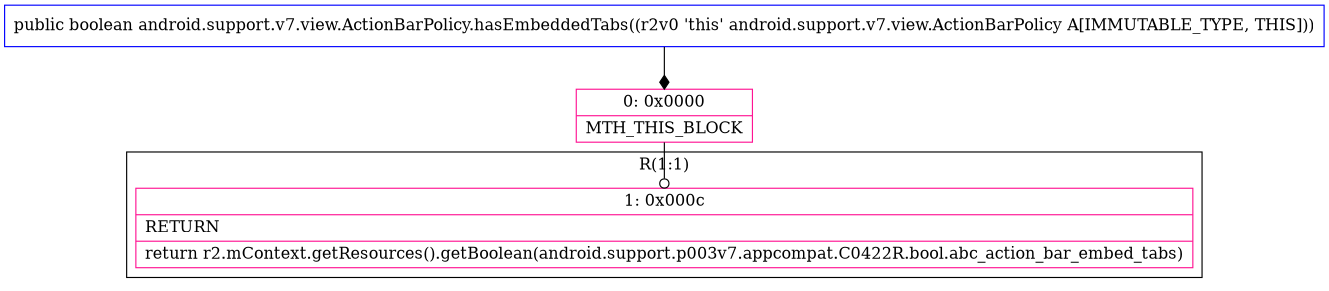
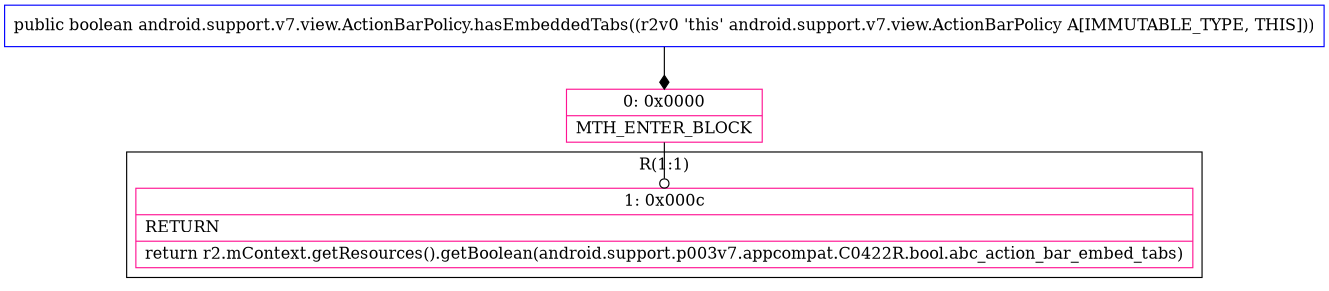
node "0: 0x0000": text "MTH_THIS_BLOCK" -> "MTH_ENTER_BLOCK"
